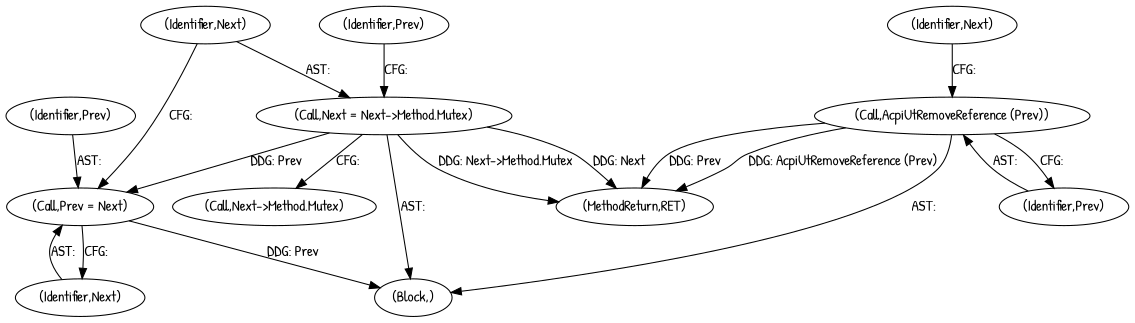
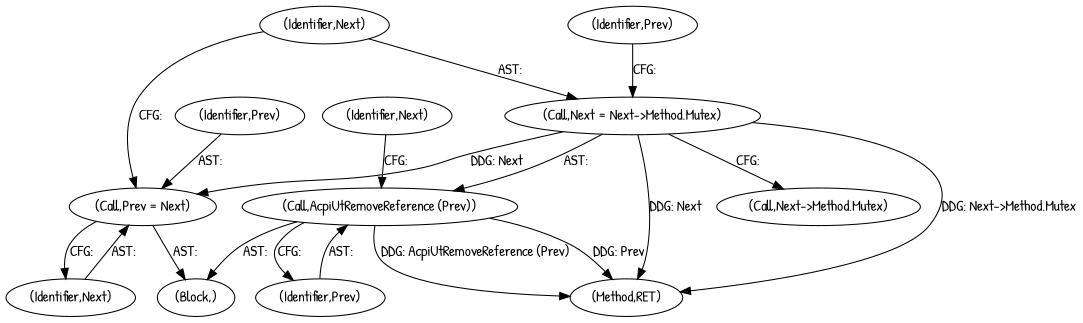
edge "(Call,Next = Next->Method.Mutex)" -> "(Call,Prev = Next)": label "DDG: Prev" -> "DDG: Next"
edge "(Call,Next = Next->Method.Mutex)" -> "(Block,)": now "(Call,Next = Next->Method.Mutex)" -> "(Call,AcpiUtRemoveReference (Prev))"
node "(MethodReturn,RET)": label "(MethodReturn,RET)" -> "(Method,RET)"
edge "(Call,Prev = Next)" -> "(Block,)": label "DDG: Prev" -> "AST: "
